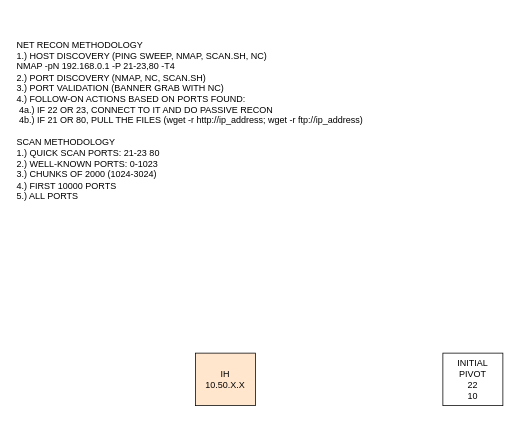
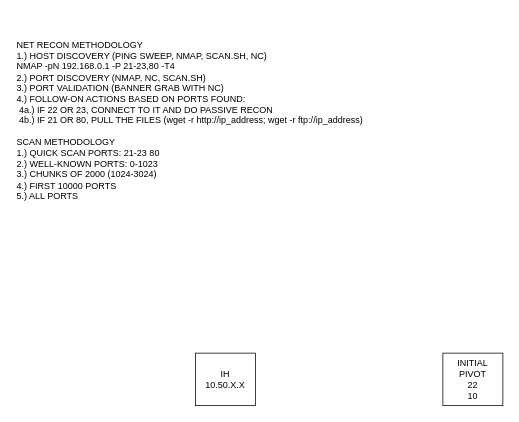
node "IH 10.50.X.X": fillcolor #ffe6cc -> #ffffff
